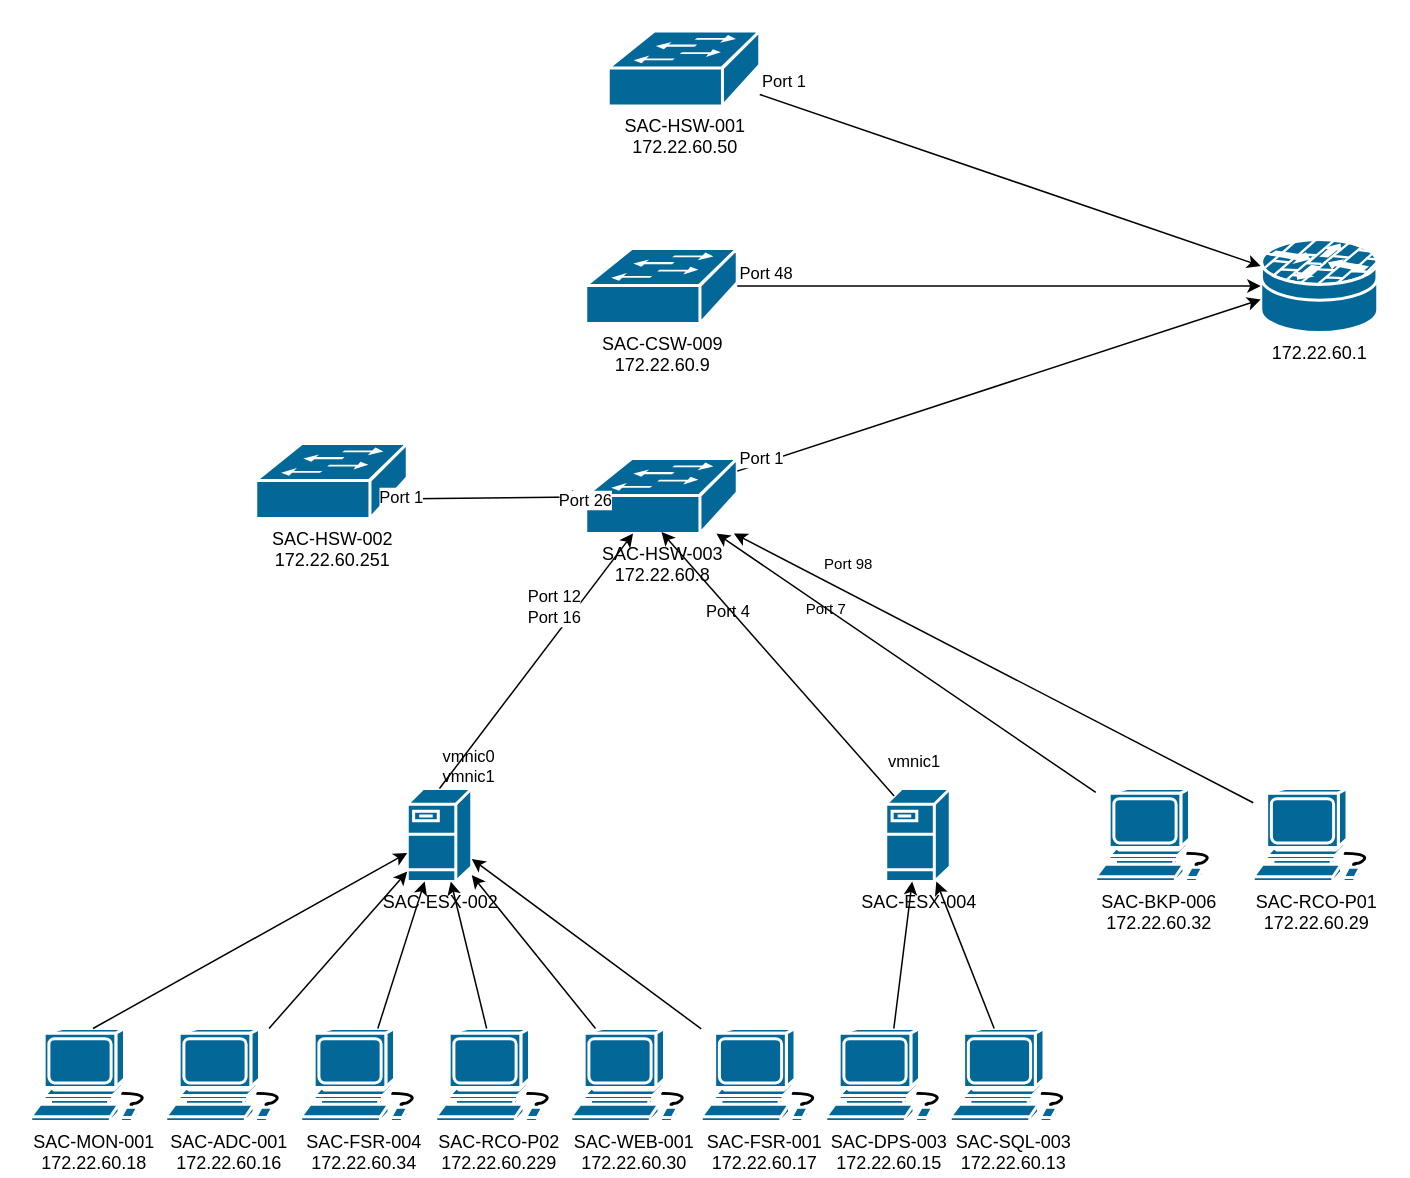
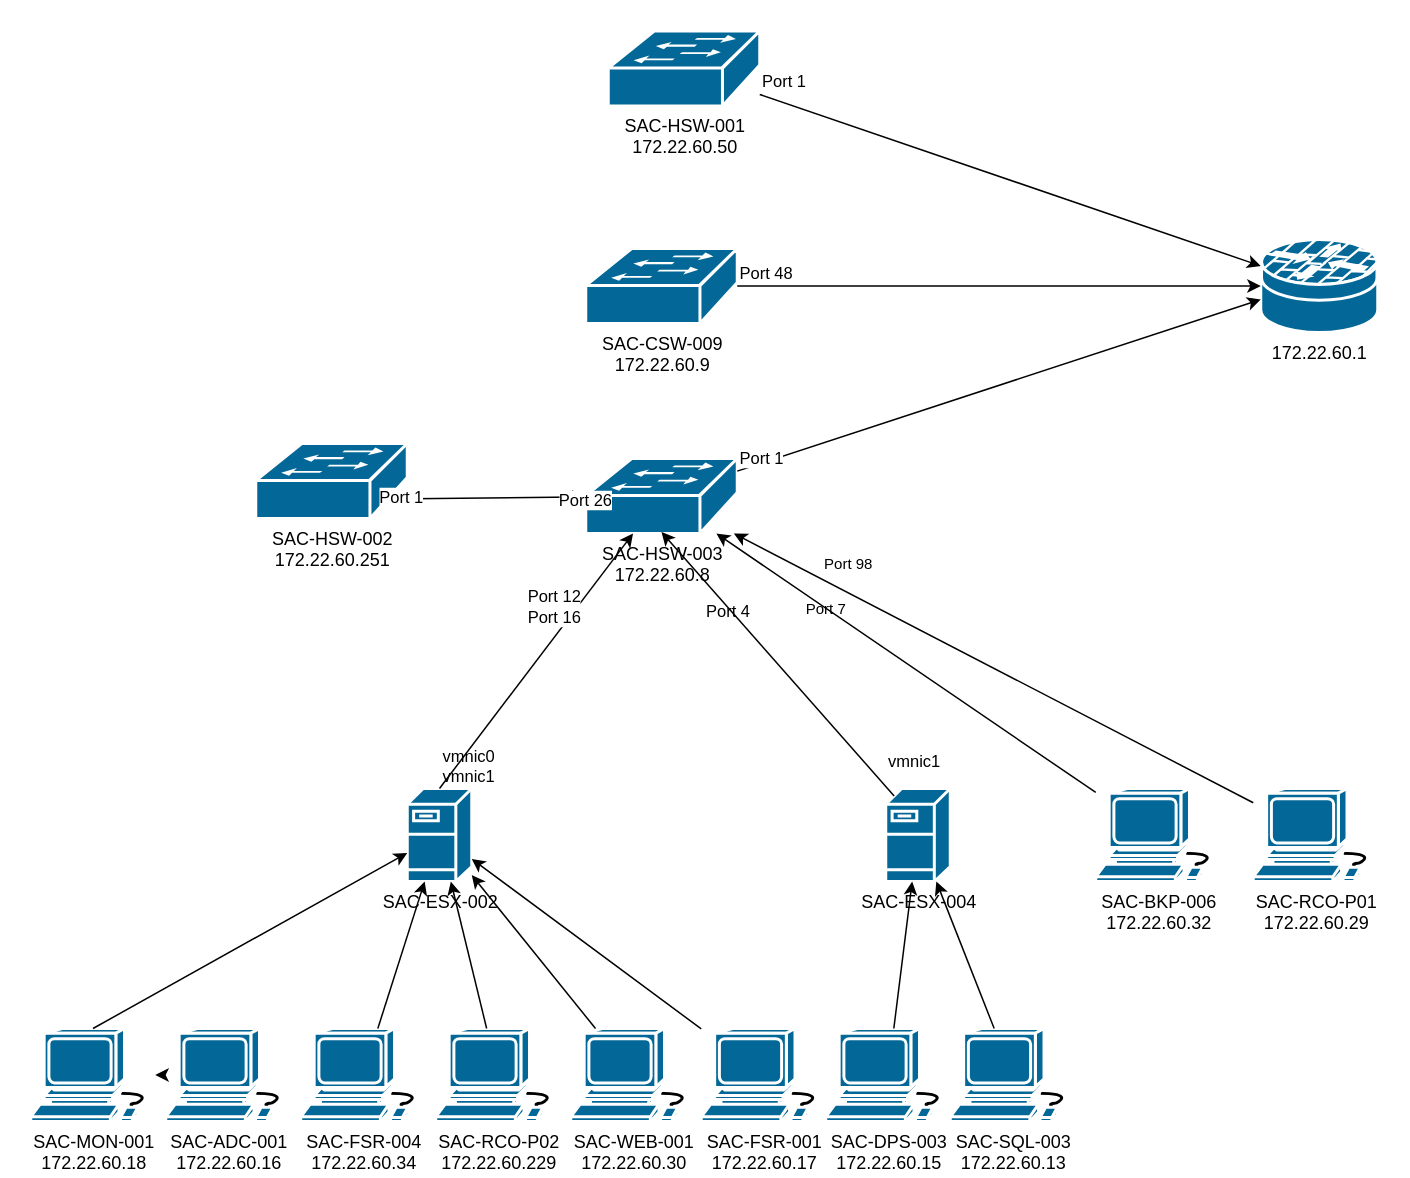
edge "SAC-ADC-001 172.22.60.16" -> "SAC-ESX-002": now "SAC-ADC-001 172.22.60.16" -> "SAC-MON-001 172.22.60.18"
